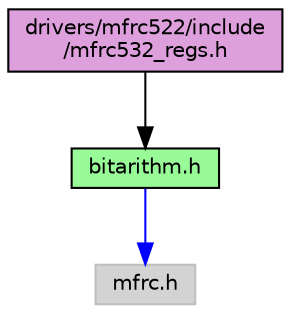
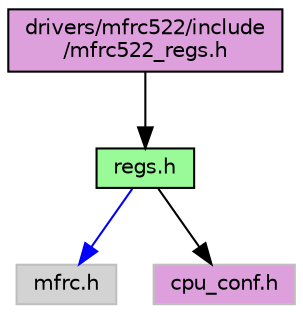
node "drivers/mfrc522/include /mfrc532_regs.h": label "drivers/mfrc522/include /mfrc532_regs.h" -> "drivers/mfrc522/include /mfrc522_regs.h"
node "bitarithm.h": label "bitarithm.h" -> "regs.h"
node "cpu_conf.h": added
